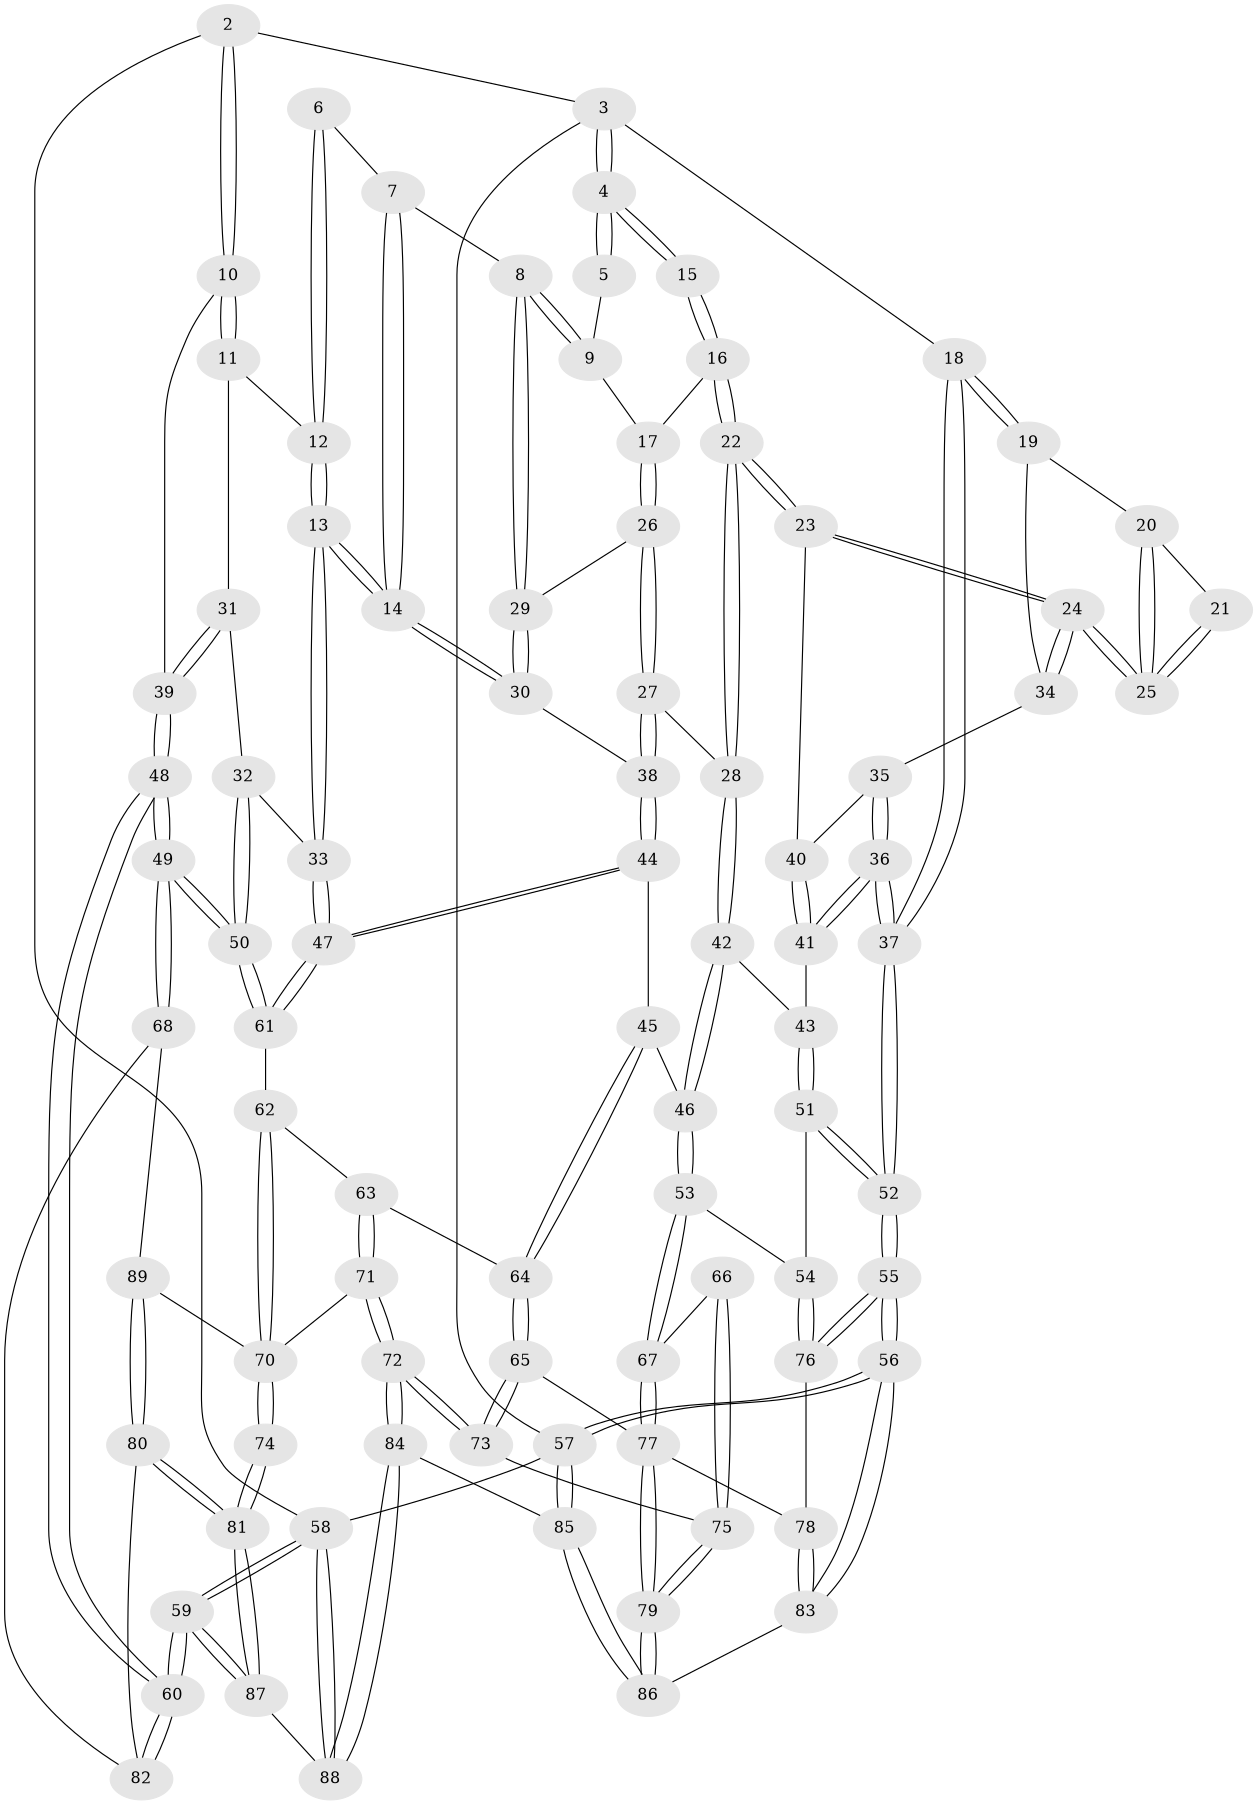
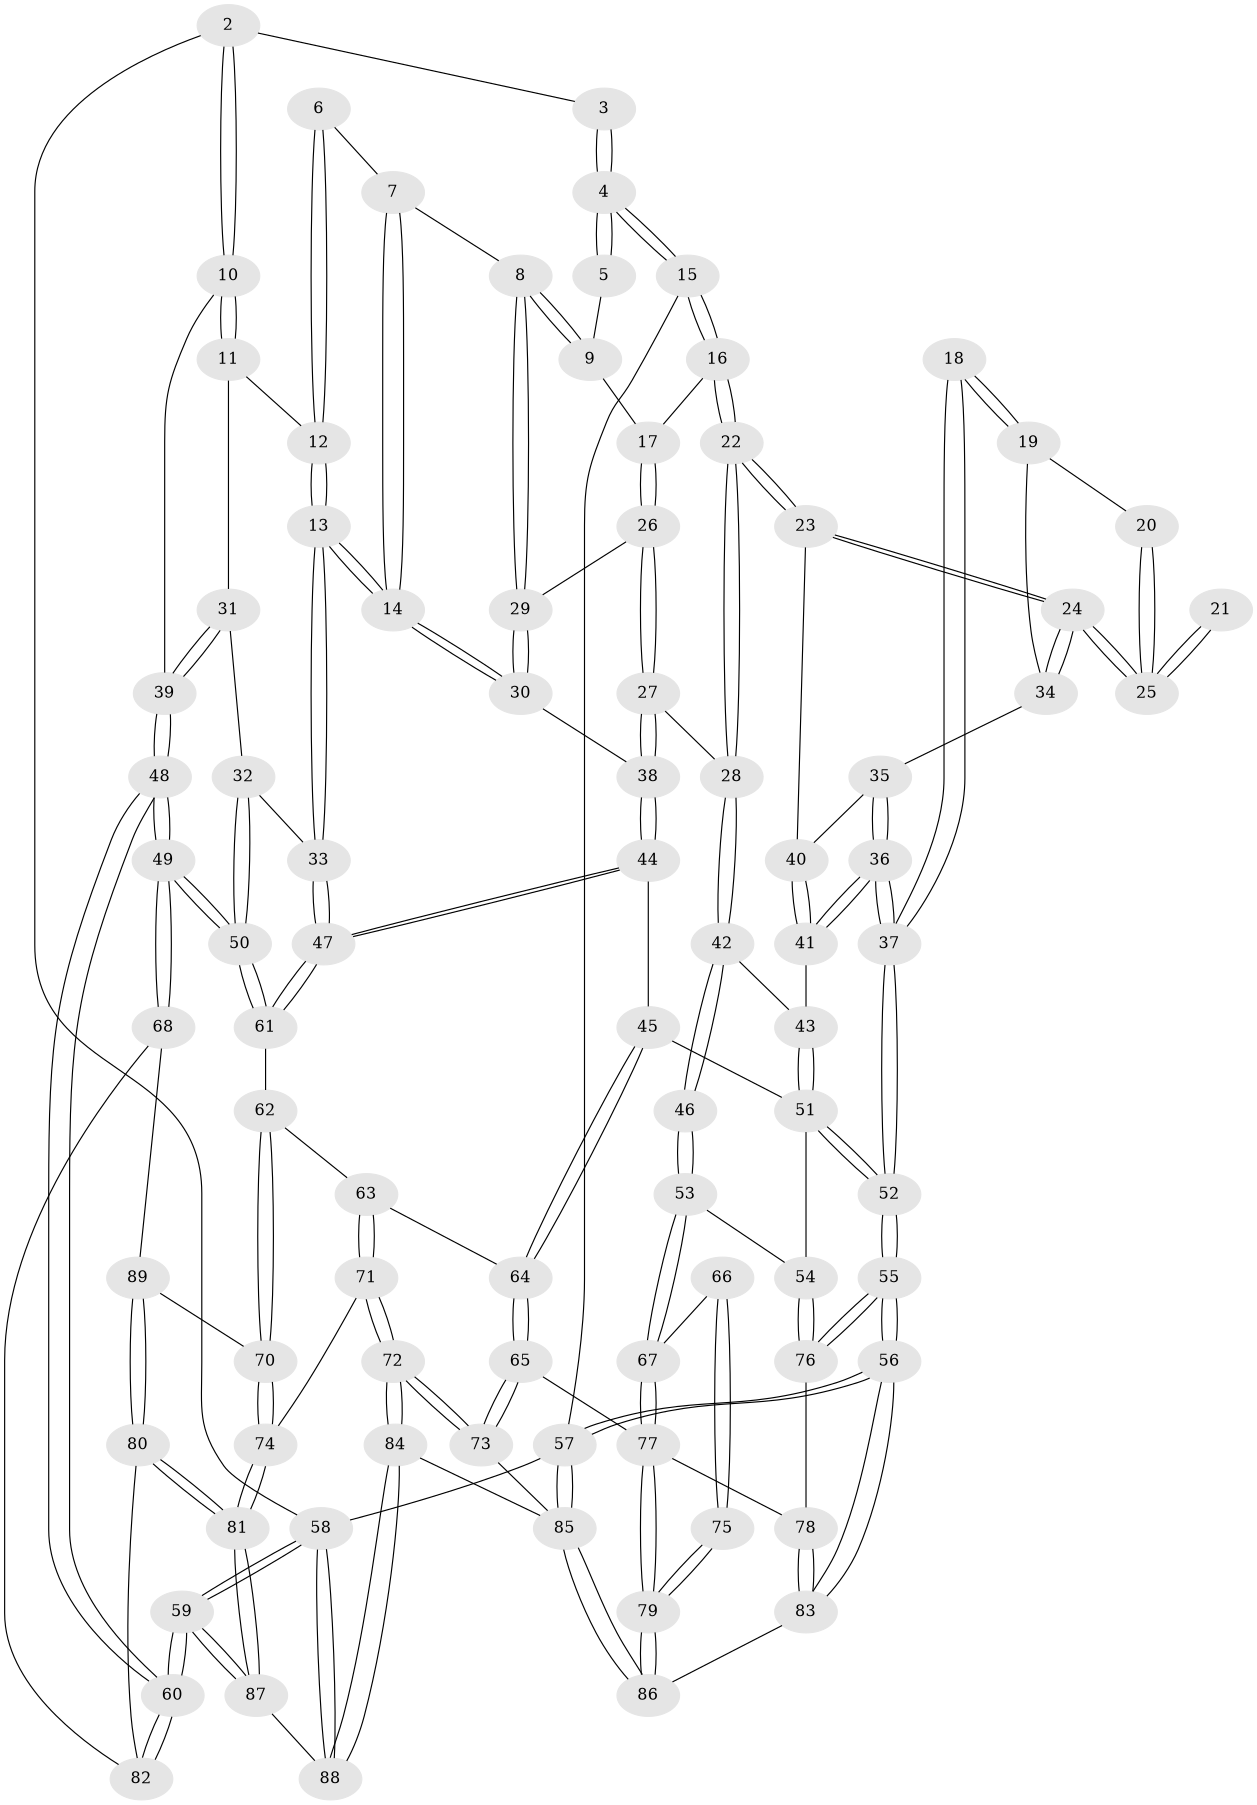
edge "3" -- "18": removed
edge "20" -- "21": removed
edge "3" -- "57": now "15" -- "57"
edge "45" -- "46": now "45" -- "51"
edge "71" -- "70": now "71" -- "74"
edge "73" -- "75": now "73" -- "85"
